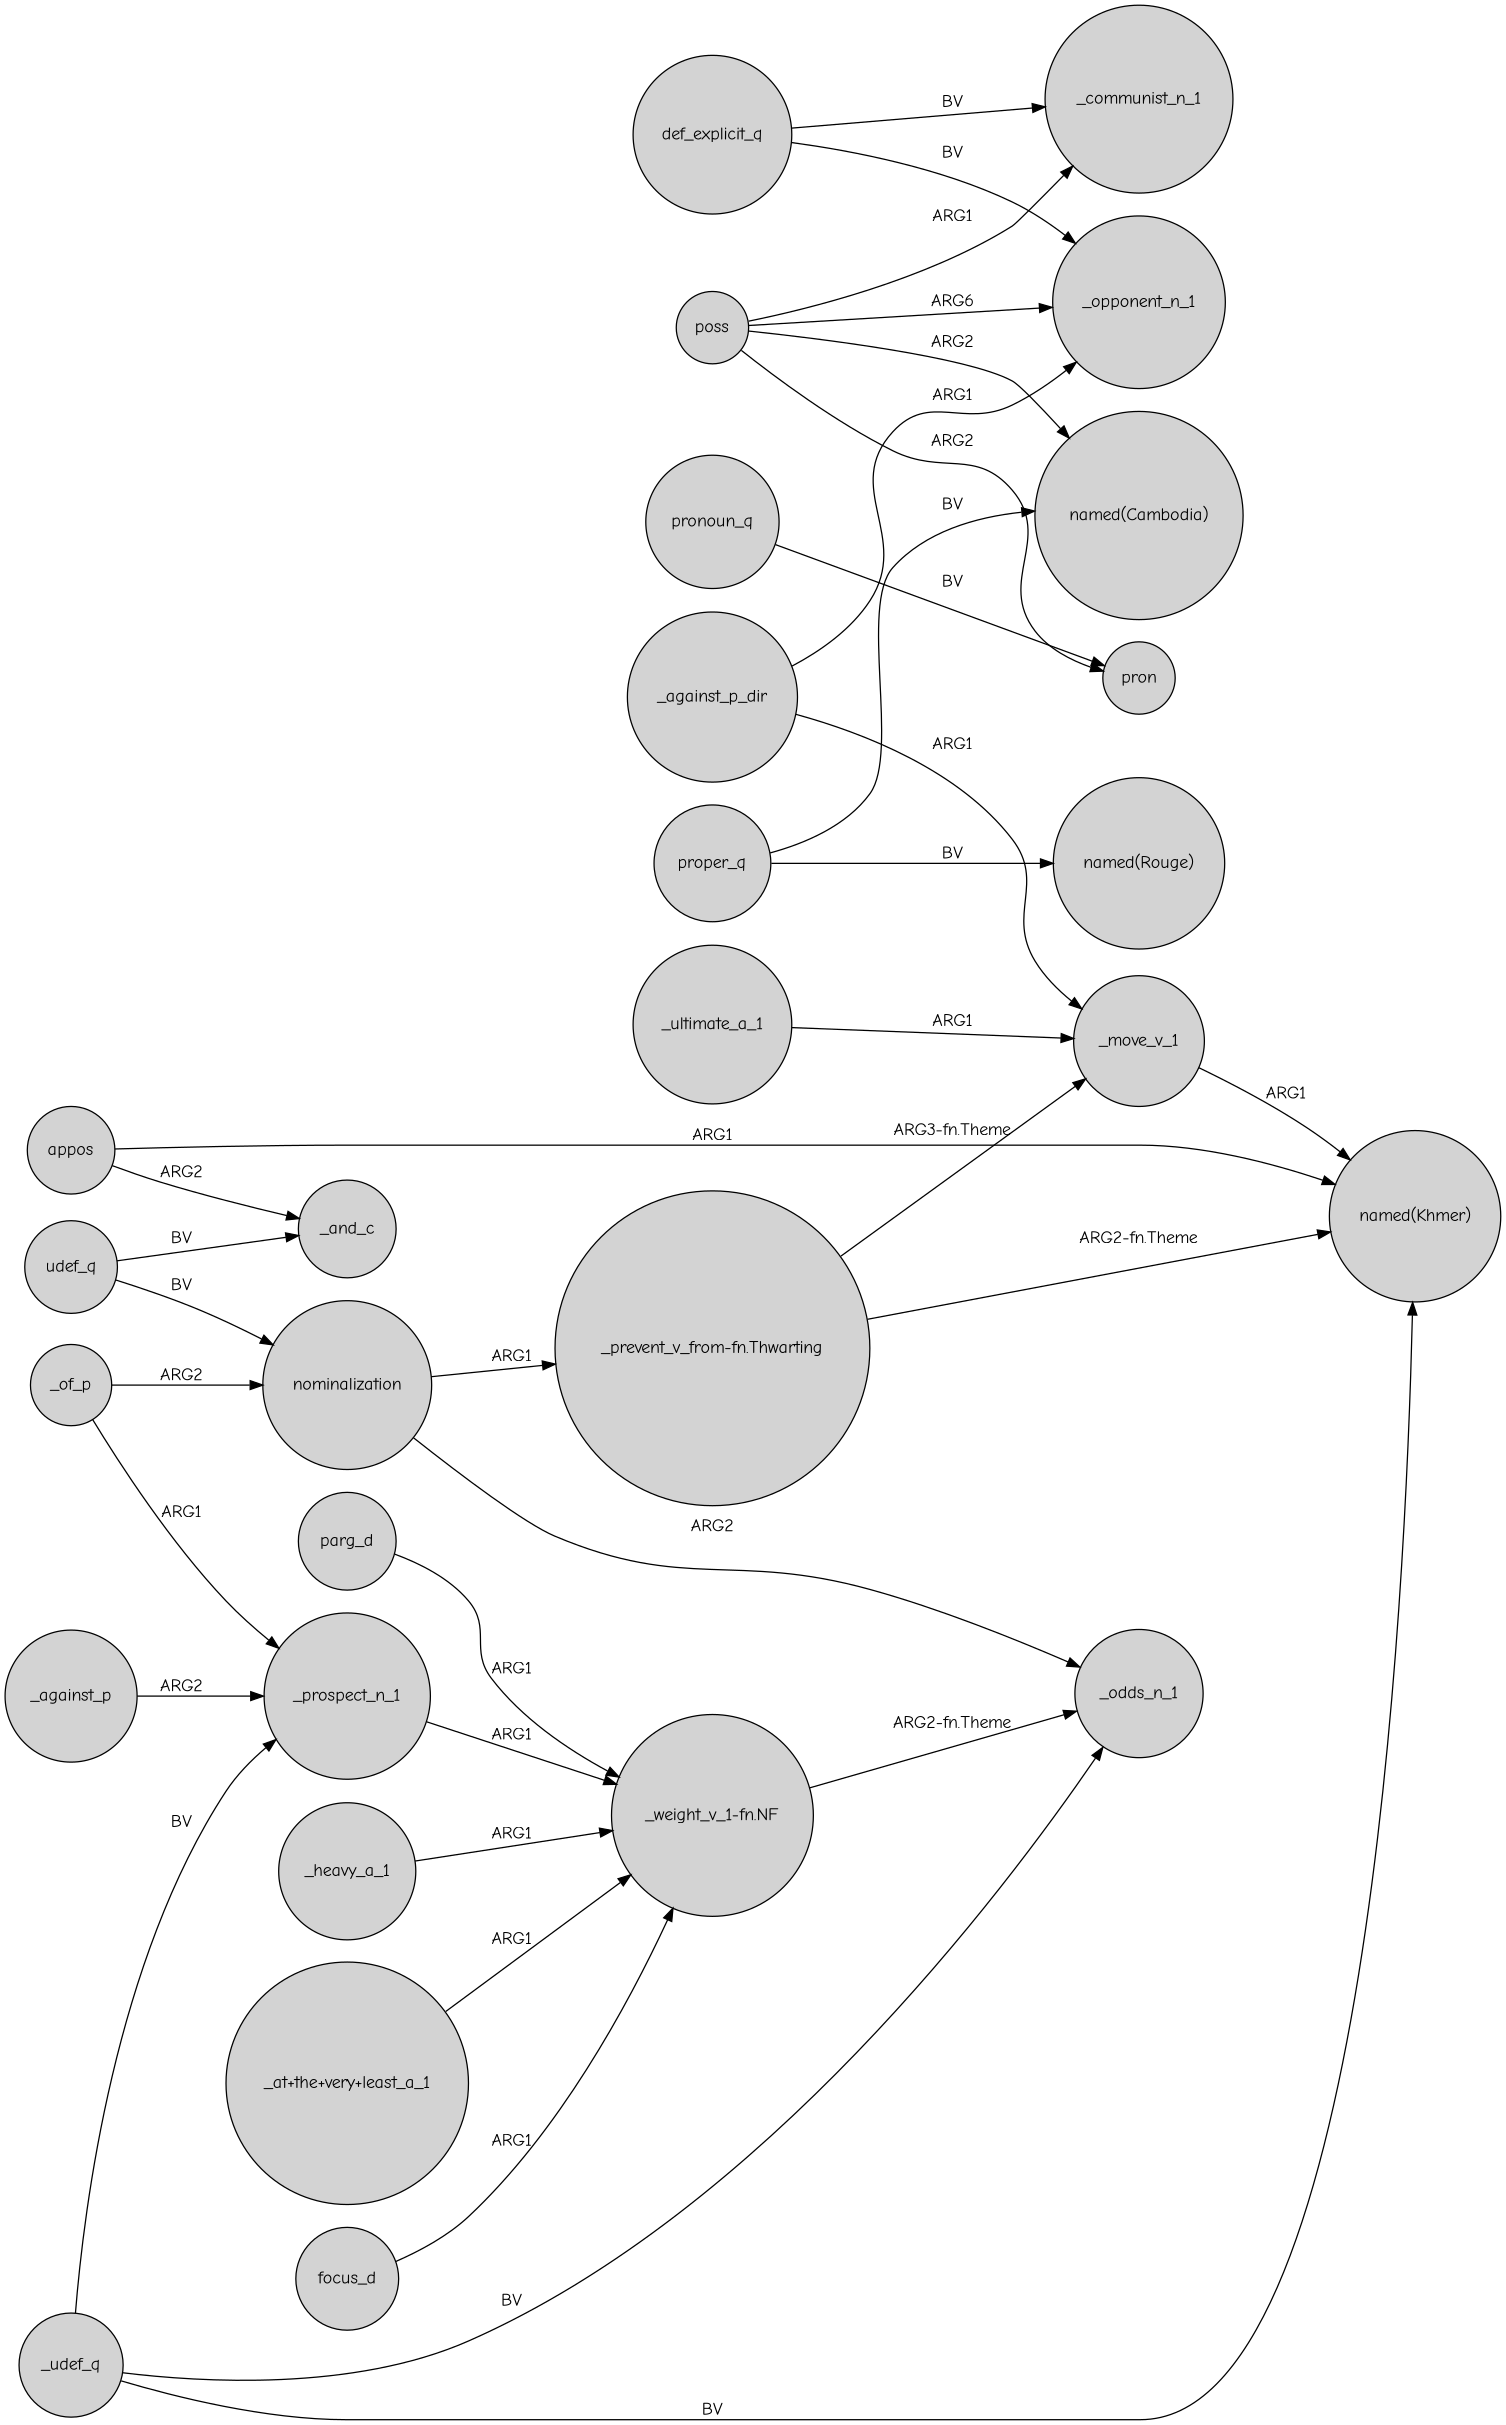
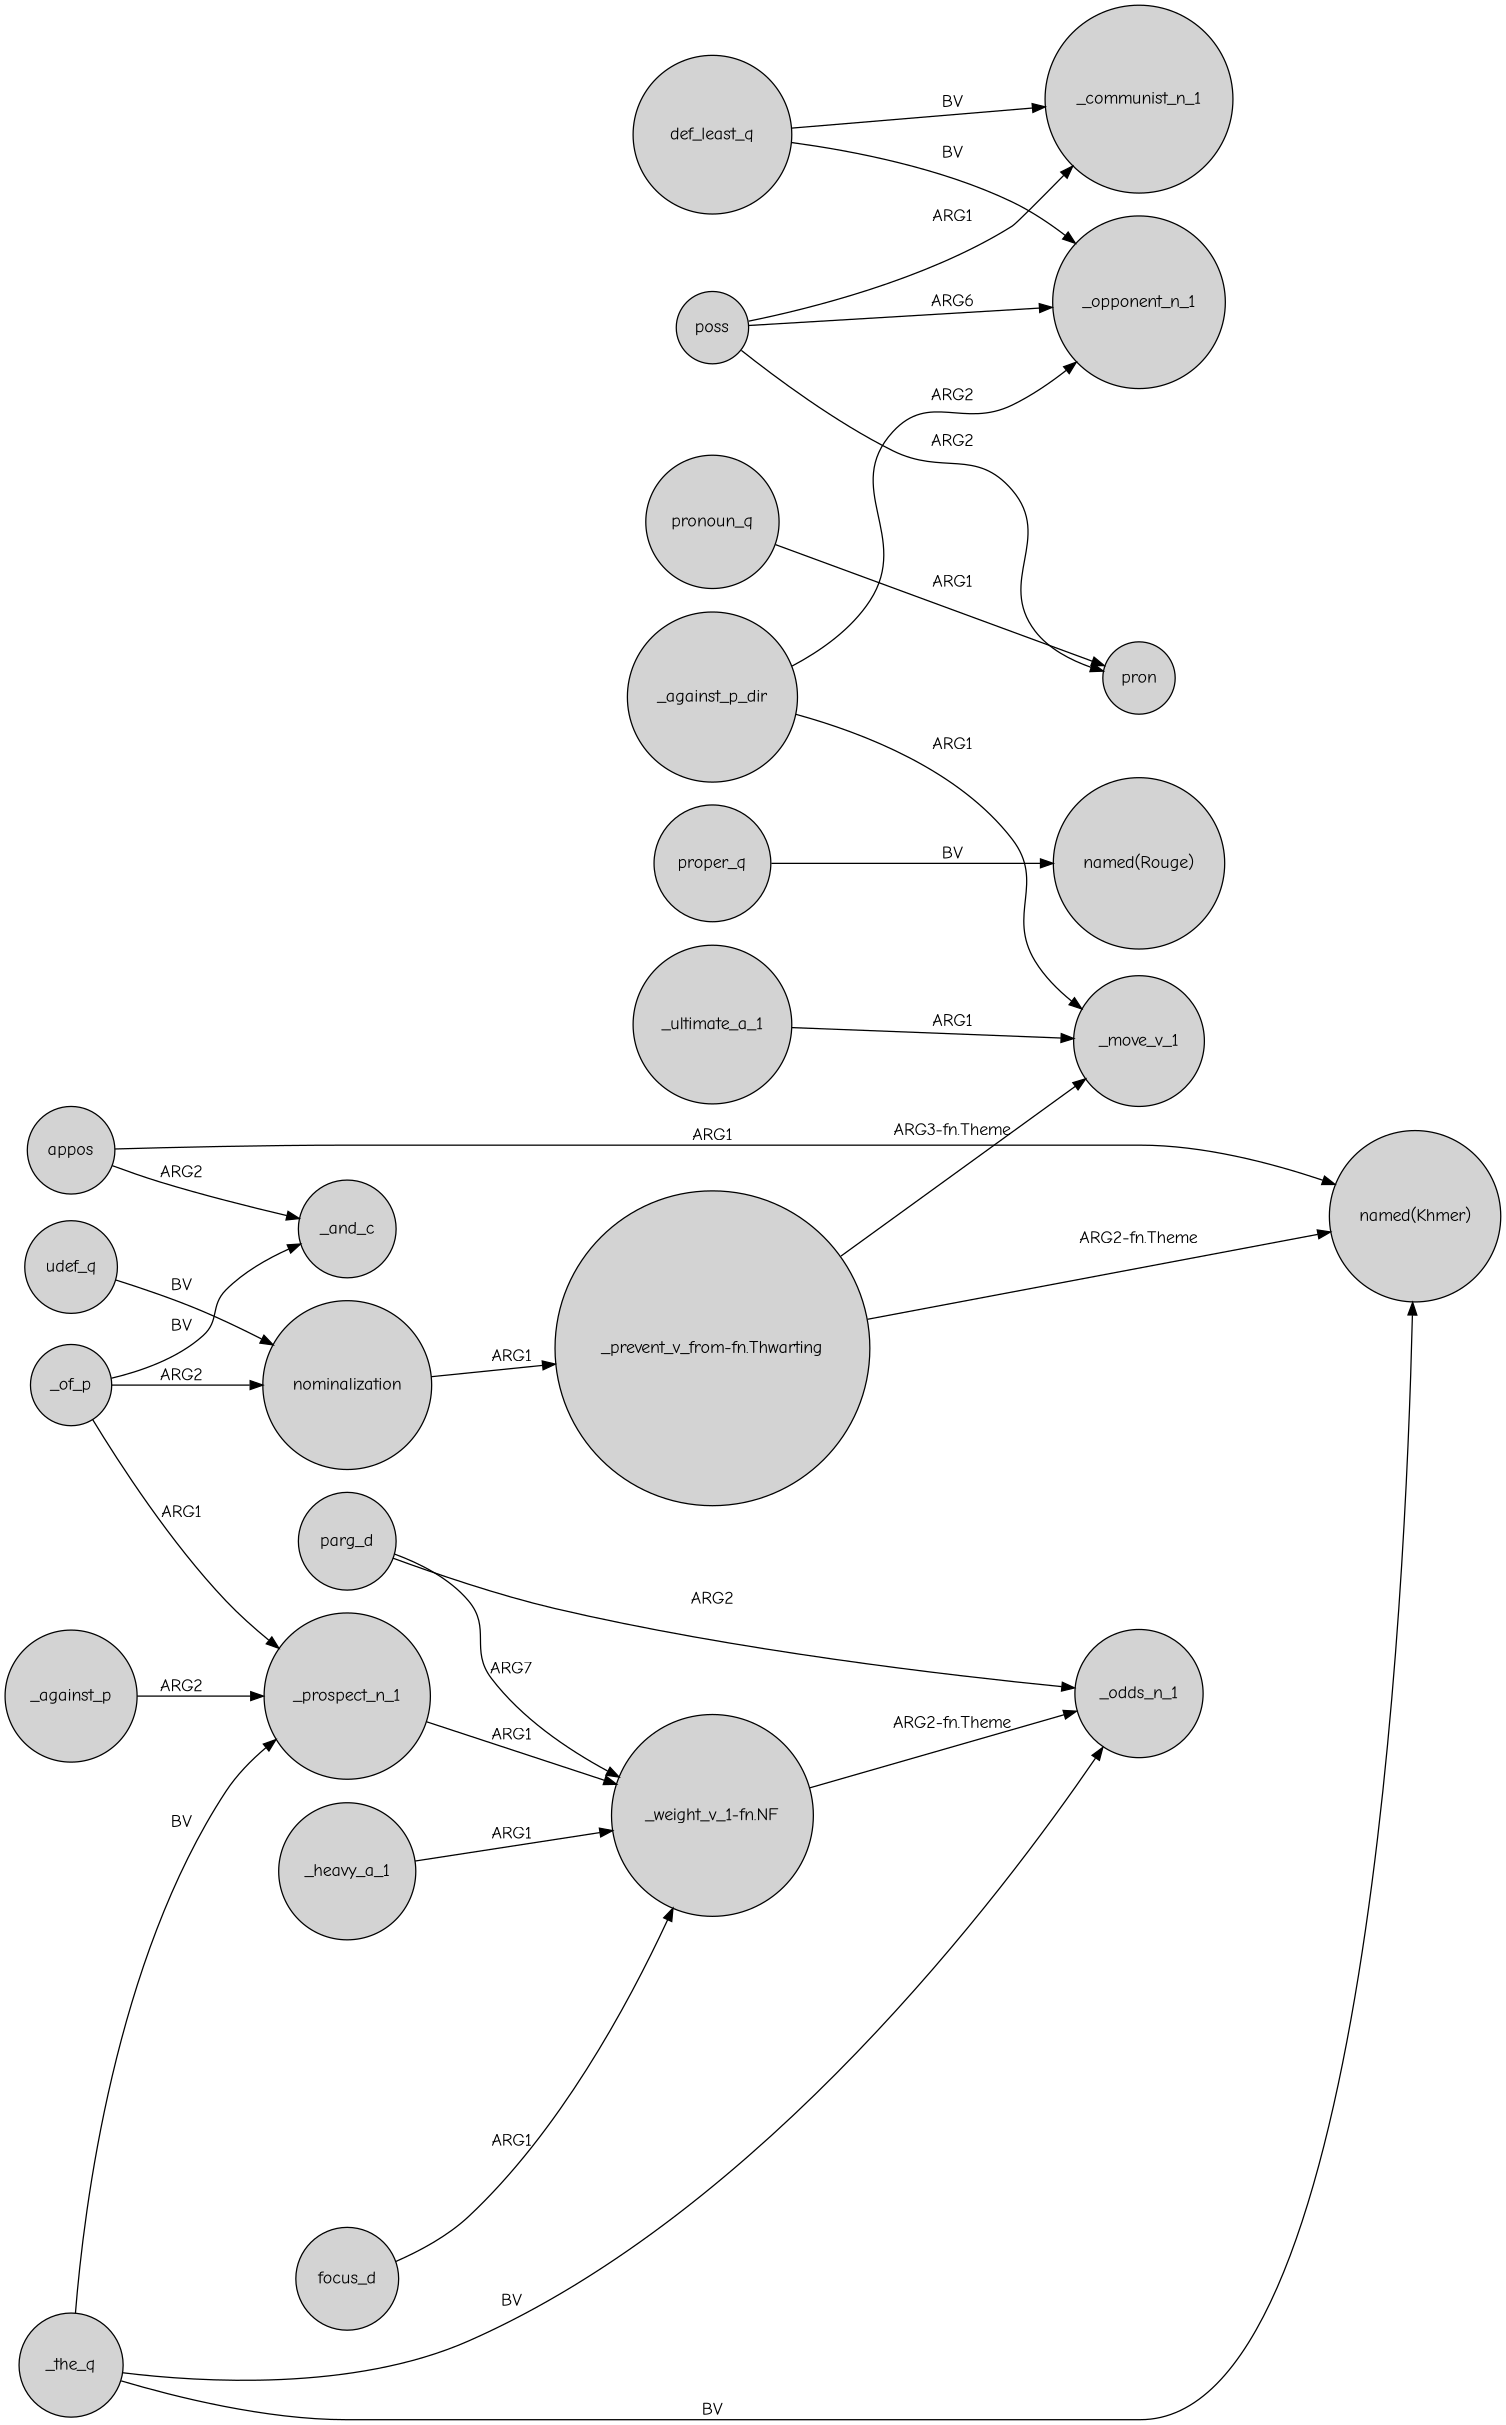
node "def_explicit_q": label "def_explicit_q" -> "def_least_q"
edge "_against_p_dir" -> "_opponent_n_1": label "ARG1" -> "ARG2"
node "named(Cambodia)": removed
edge "pronoun_q" -> "pron": label "BV" -> "ARG1"
edge "_move_v_1" -> "named(Khmer)": removed, label "ARG1"
edge "udef_q" -> "_and_c": now "_of_p" -> "_and_c"
edge "nominalization" -> "_odds_n_1": now "parg_d" -> "_odds_n_1"
edge "parg_d" -> "_weight_v_1-fn.NF": label "ARG1" -> "ARG7"
node "_at+the+very+least_a_1": removed
node "_udef_q": label "_udef_q" -> "_the_q"
